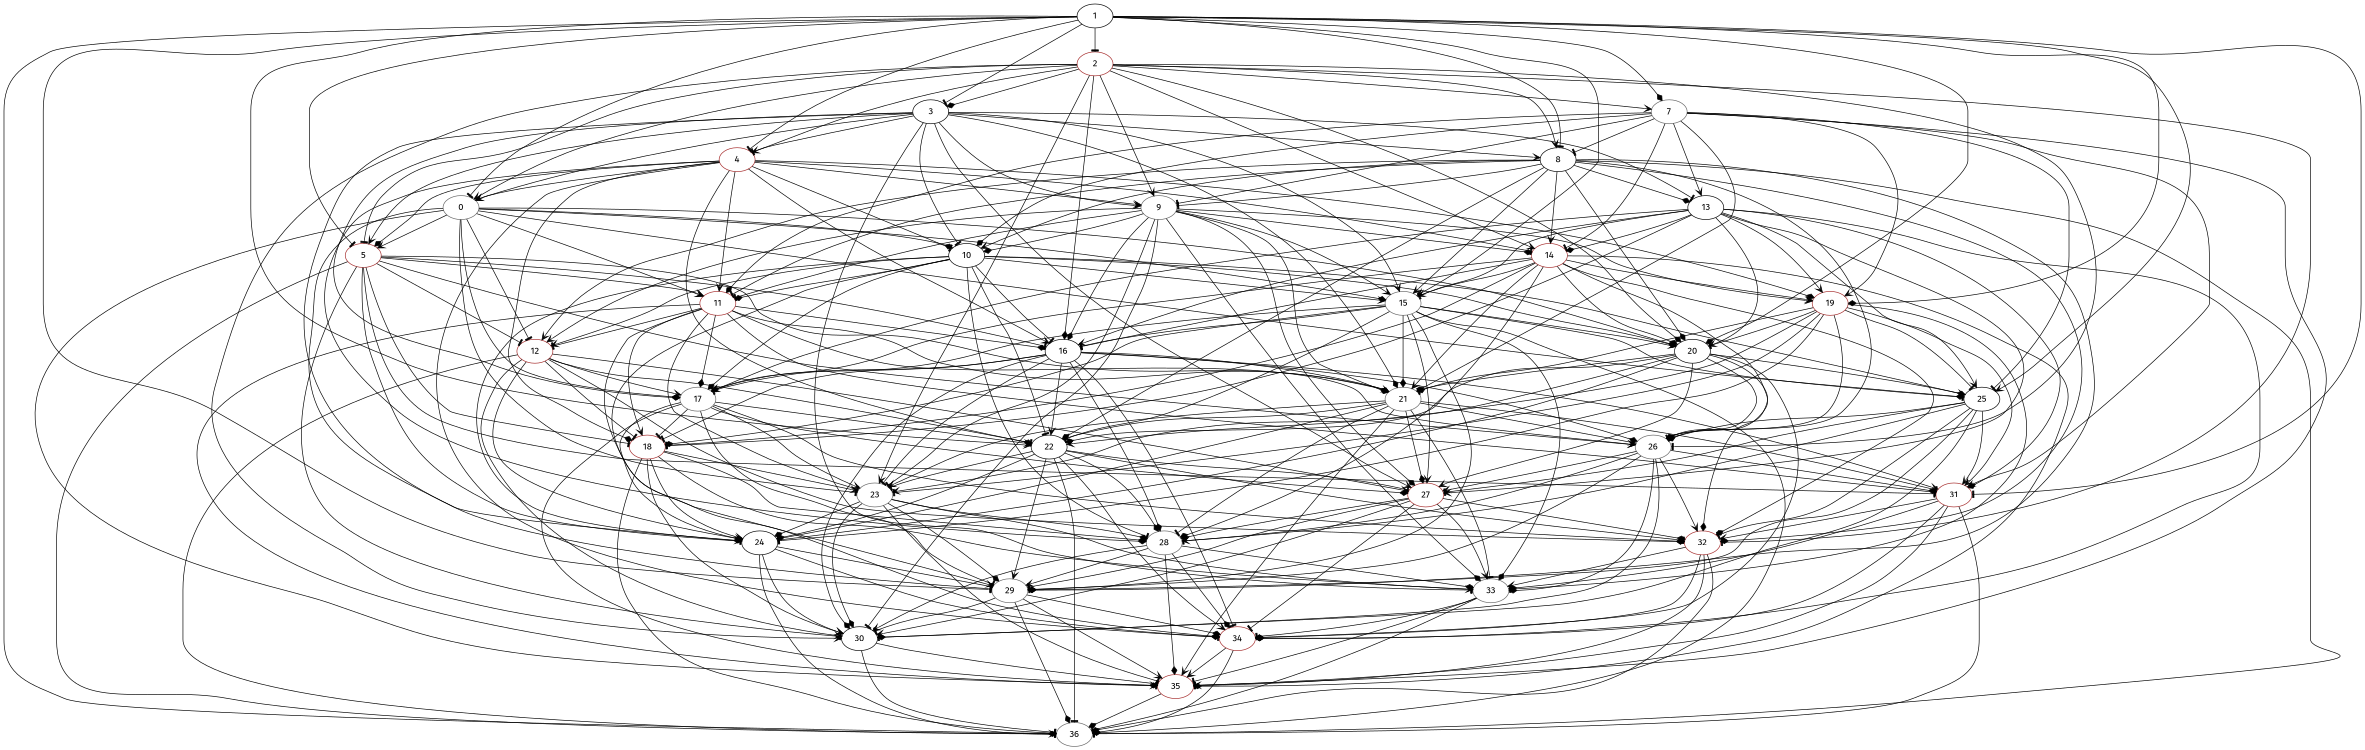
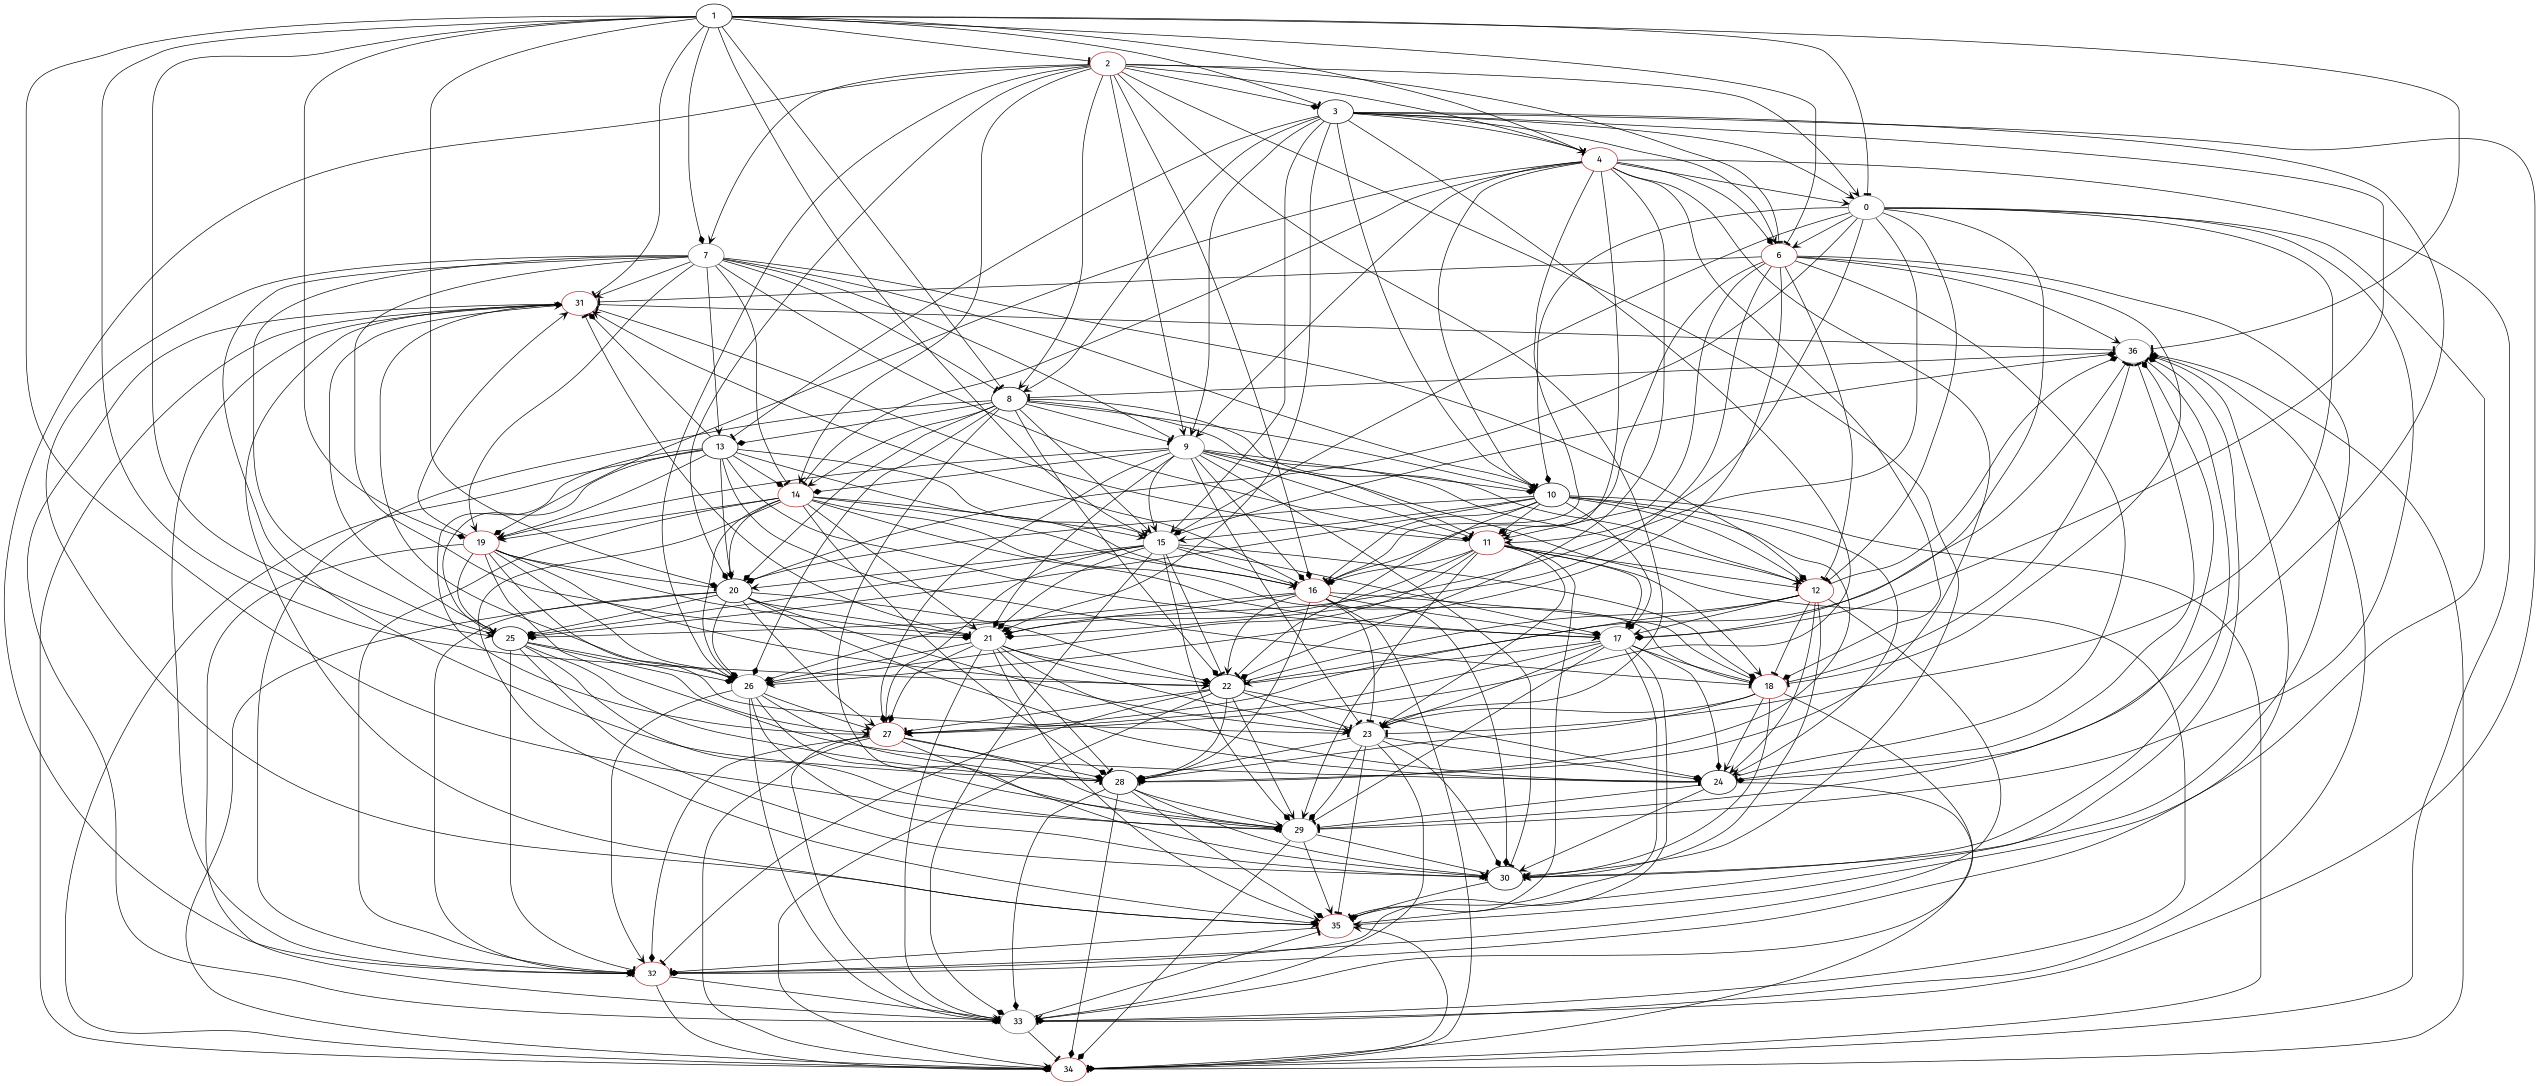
node "5": label "5" -> "6"
node "16": color black -> brown
edge "7" -> "12": added
node "28": color gray40 -> black
edge "7" -> "28": added
edge "32" -> "35": reversed
edge "8" -> "36": reversed
